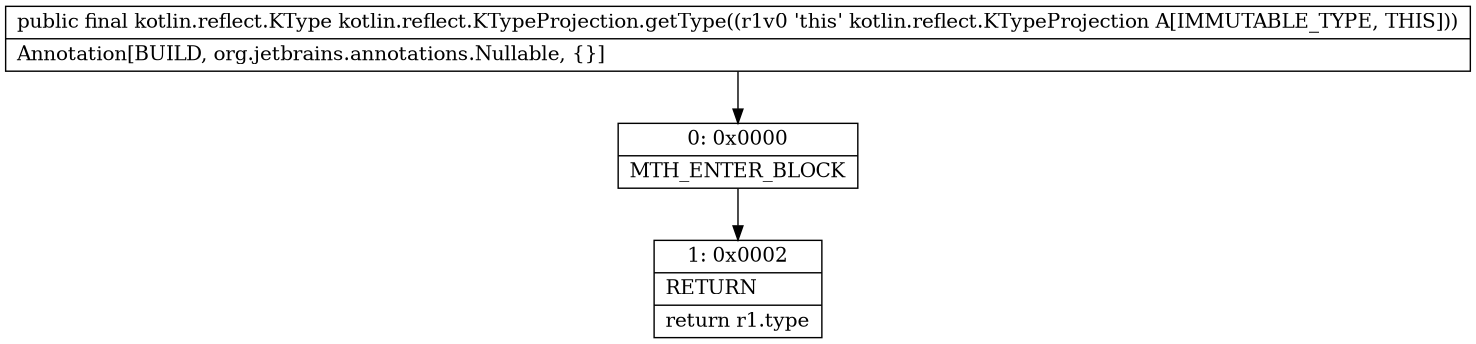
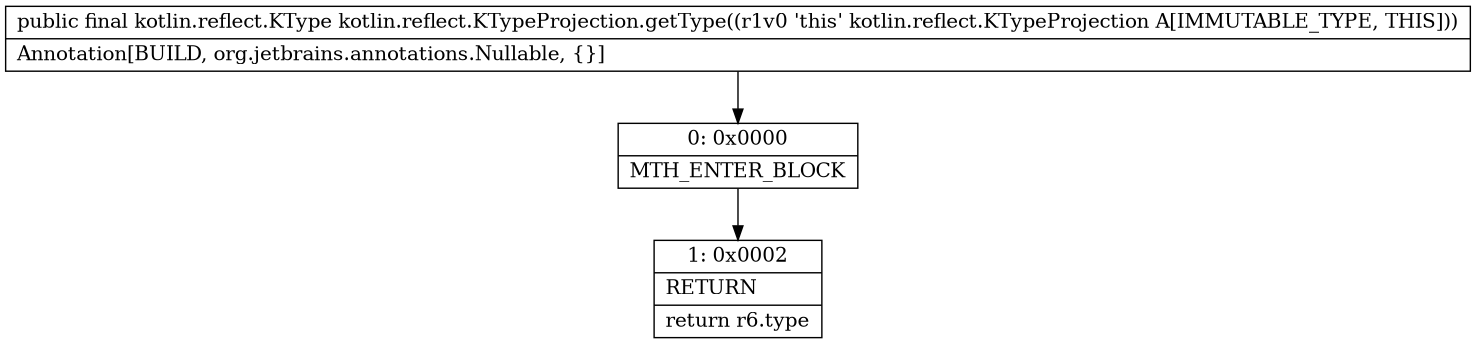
node "1: 0x0002": text "return r1.type" -> "return r6.type"
